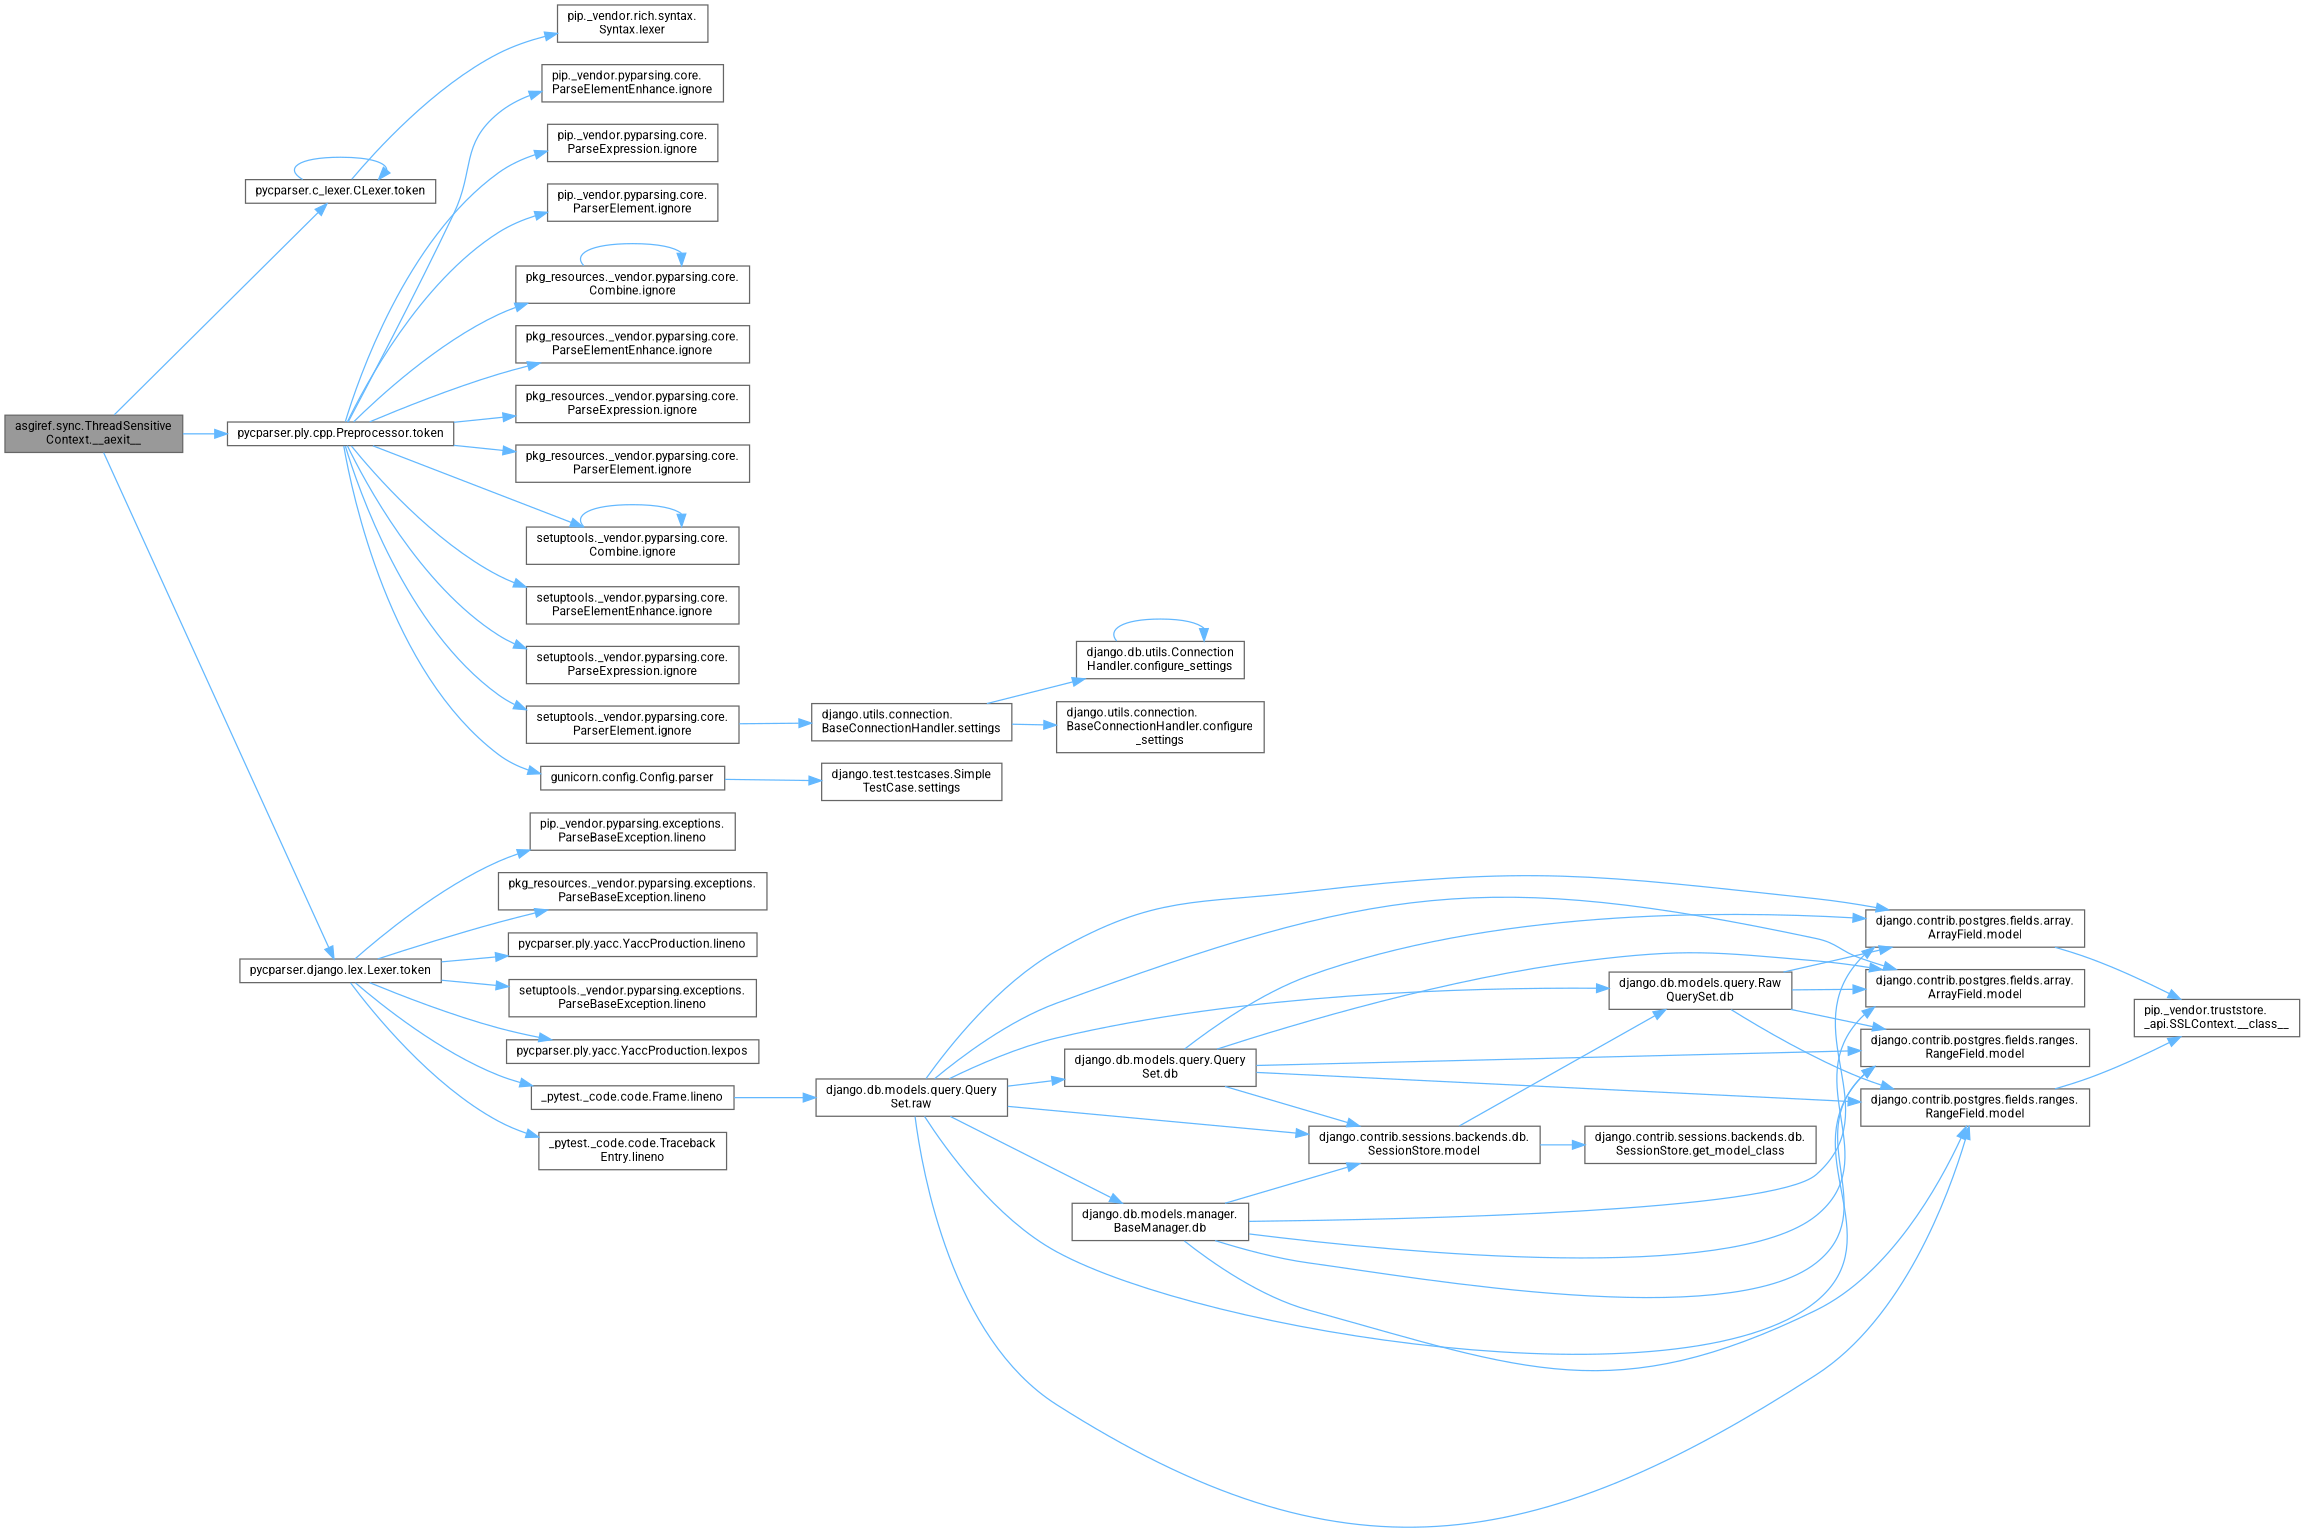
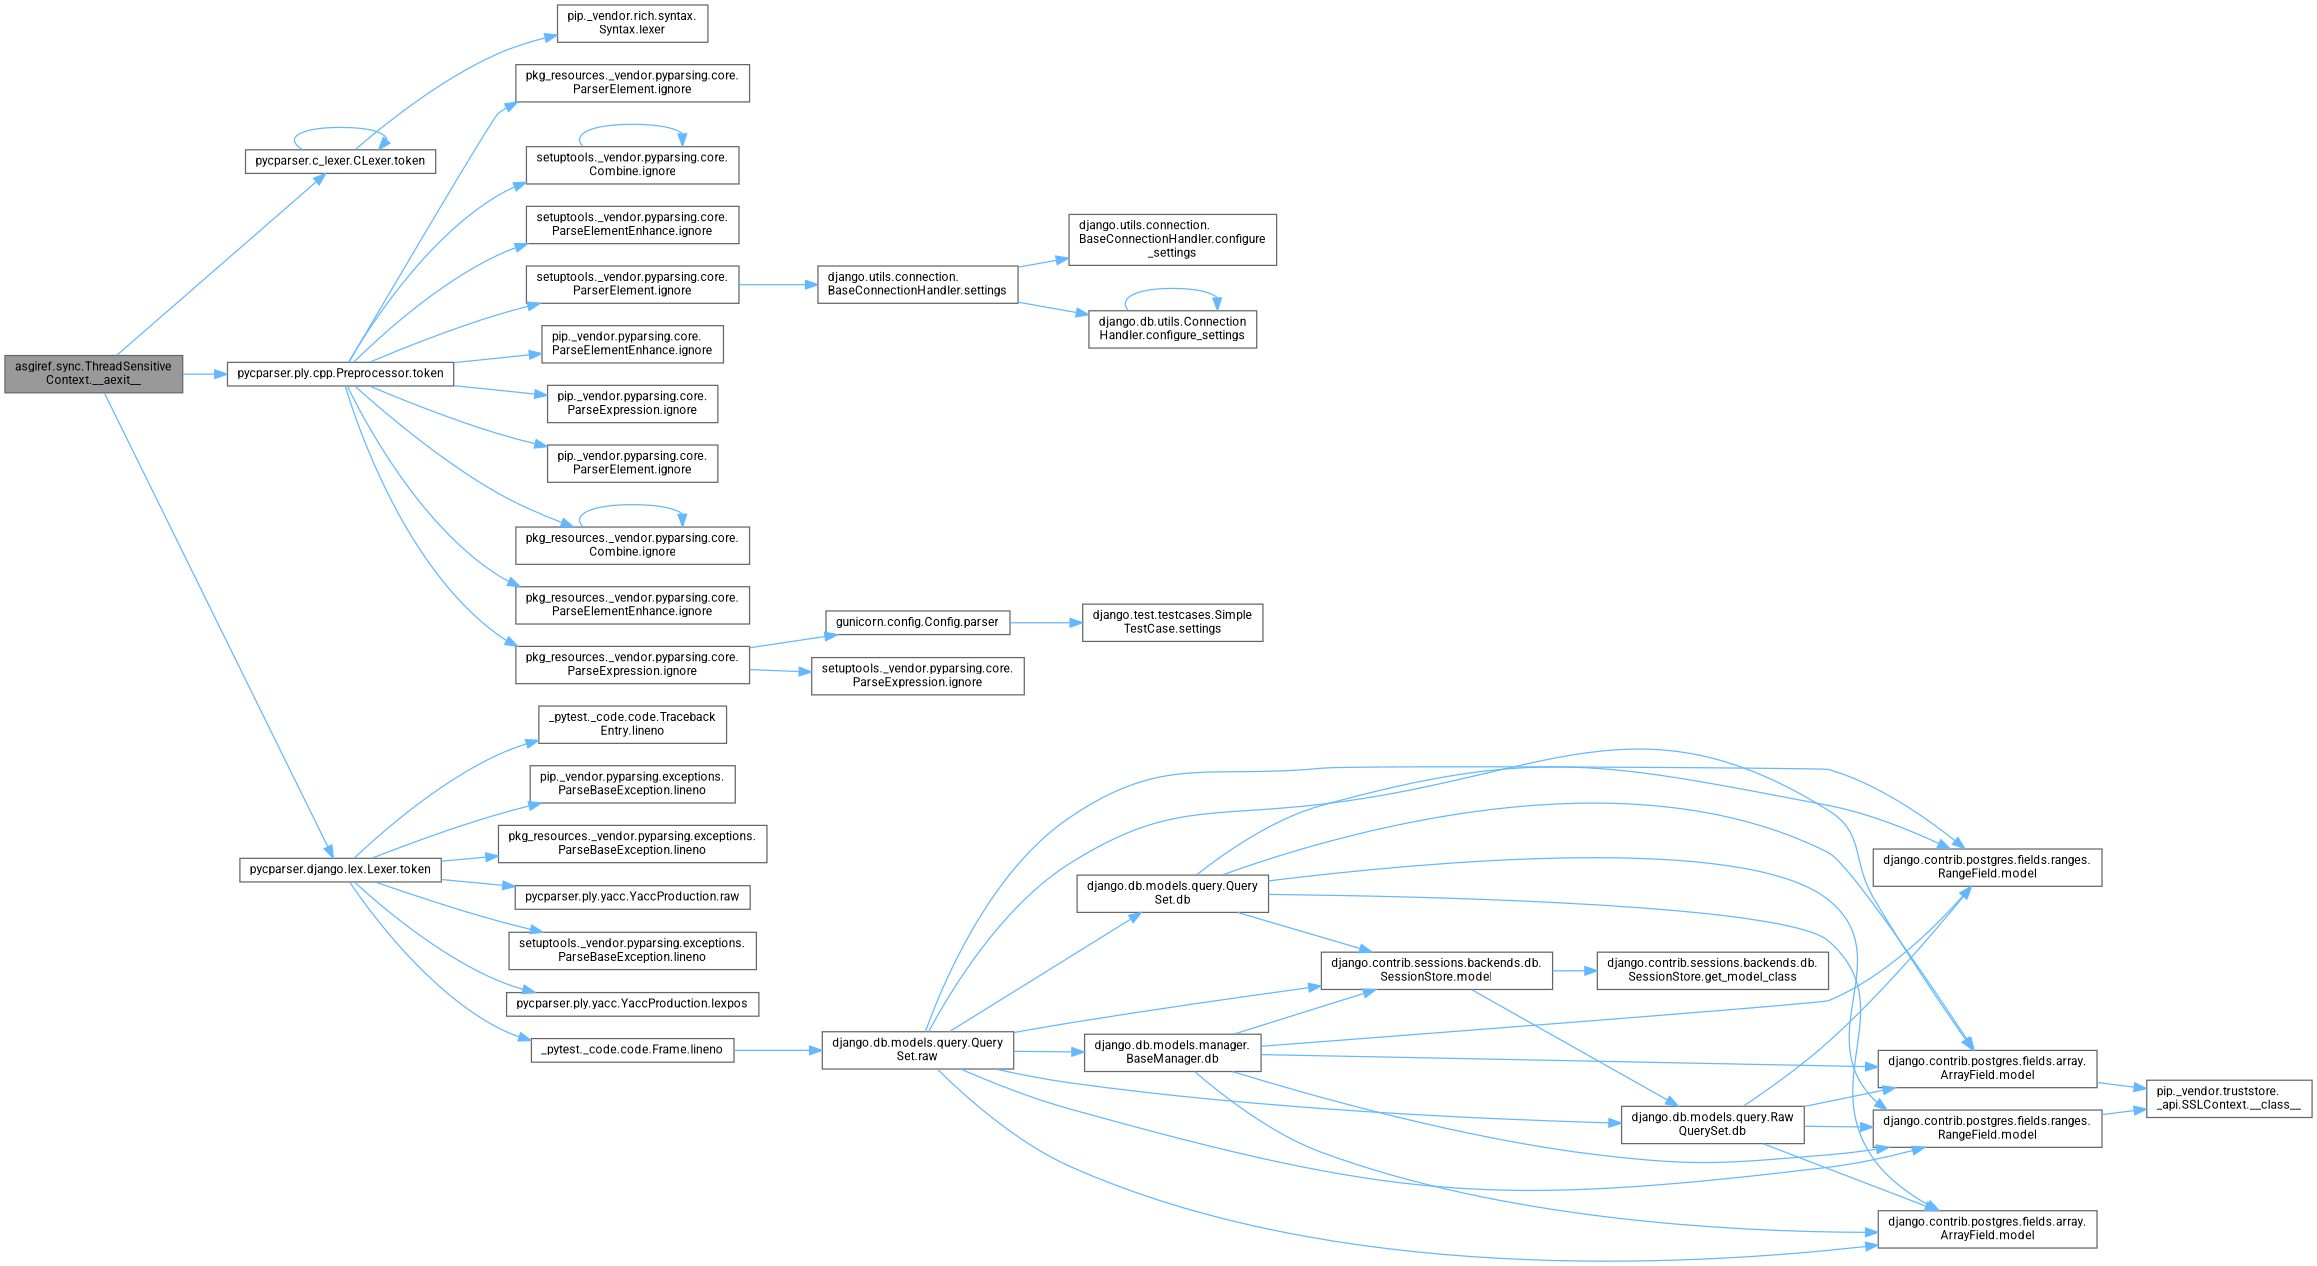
edge "pycparser.ply.cpp.Preprocessor.token" -> "setuptools._vendor.pyparsing.core. ParseExpression.ignore": now "pkg_resources._vendor.pyparsing.core. ParseExpression.ignore" -> "setuptools._vendor.pyparsing.core. ParseExpression.ignore"
edge "pycparser.ply.cpp.Preprocessor.token" -> "gunicorn.config.Config.parser": now "pkg_resources._vendor.pyparsing.core. ParseExpression.ignore" -> "gunicorn.config.Config.parser"
node "pycparser.ply.yacc.YaccProduction.lineno": label "pycparser.ply.yacc.YaccProduction.lineno" -> "pycparser.ply.yacc.YaccProduction.raw"
